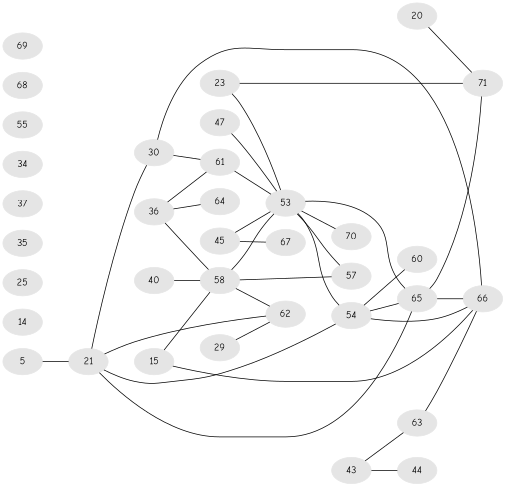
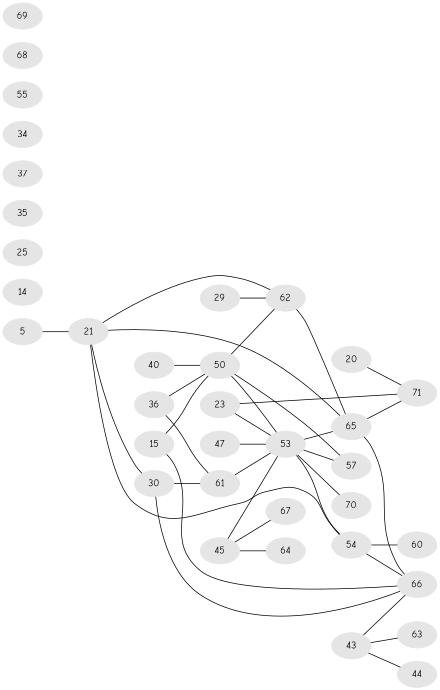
edge "64" -- "36": now "64" -- "45"
node "58": label "58" -> "50"
edge "65" -- "54": now "65" -- "62"
edge "66" -- "63": now "66" -- "43"
